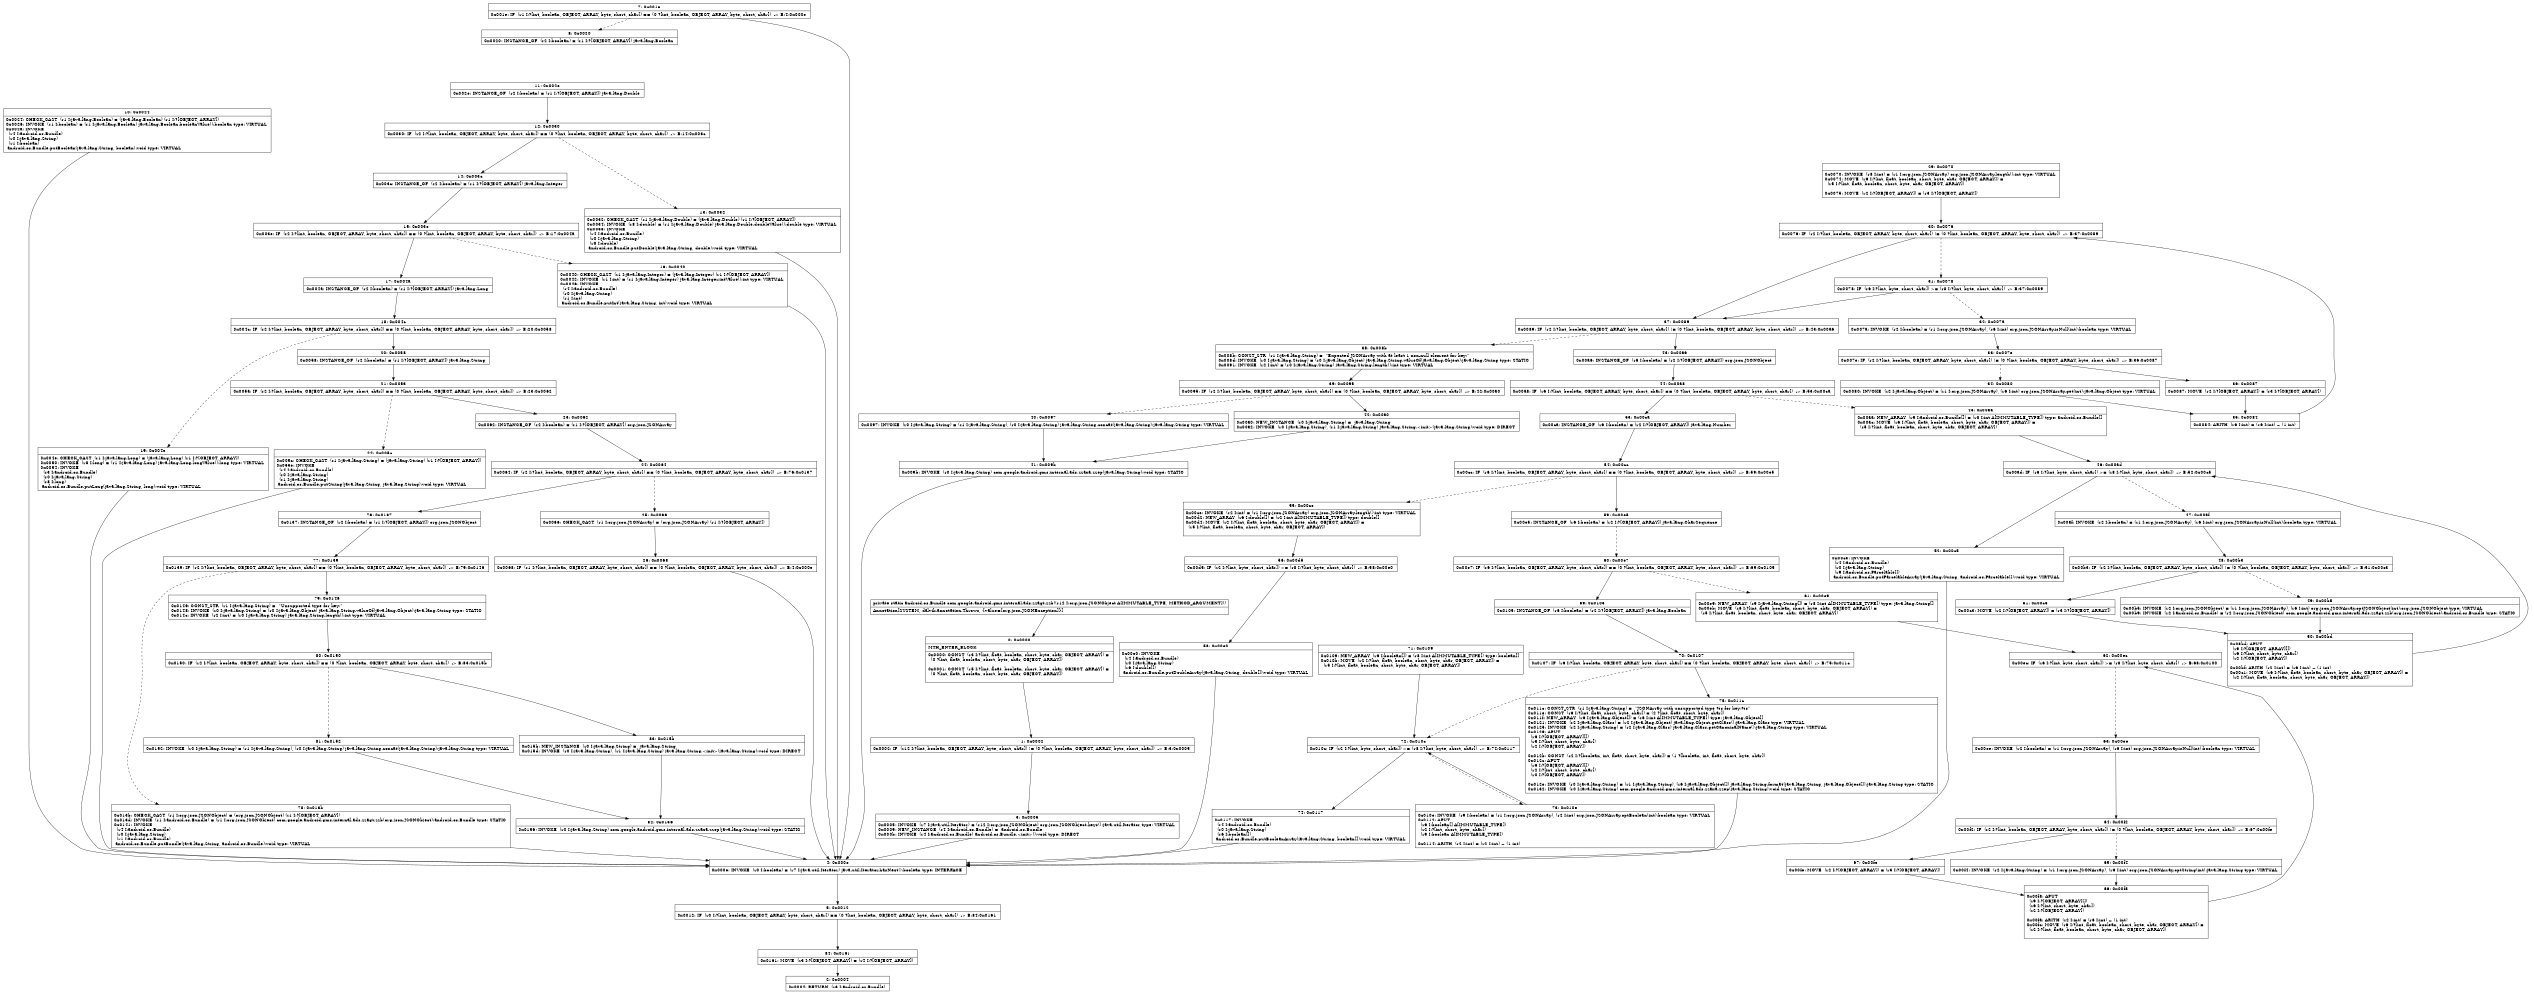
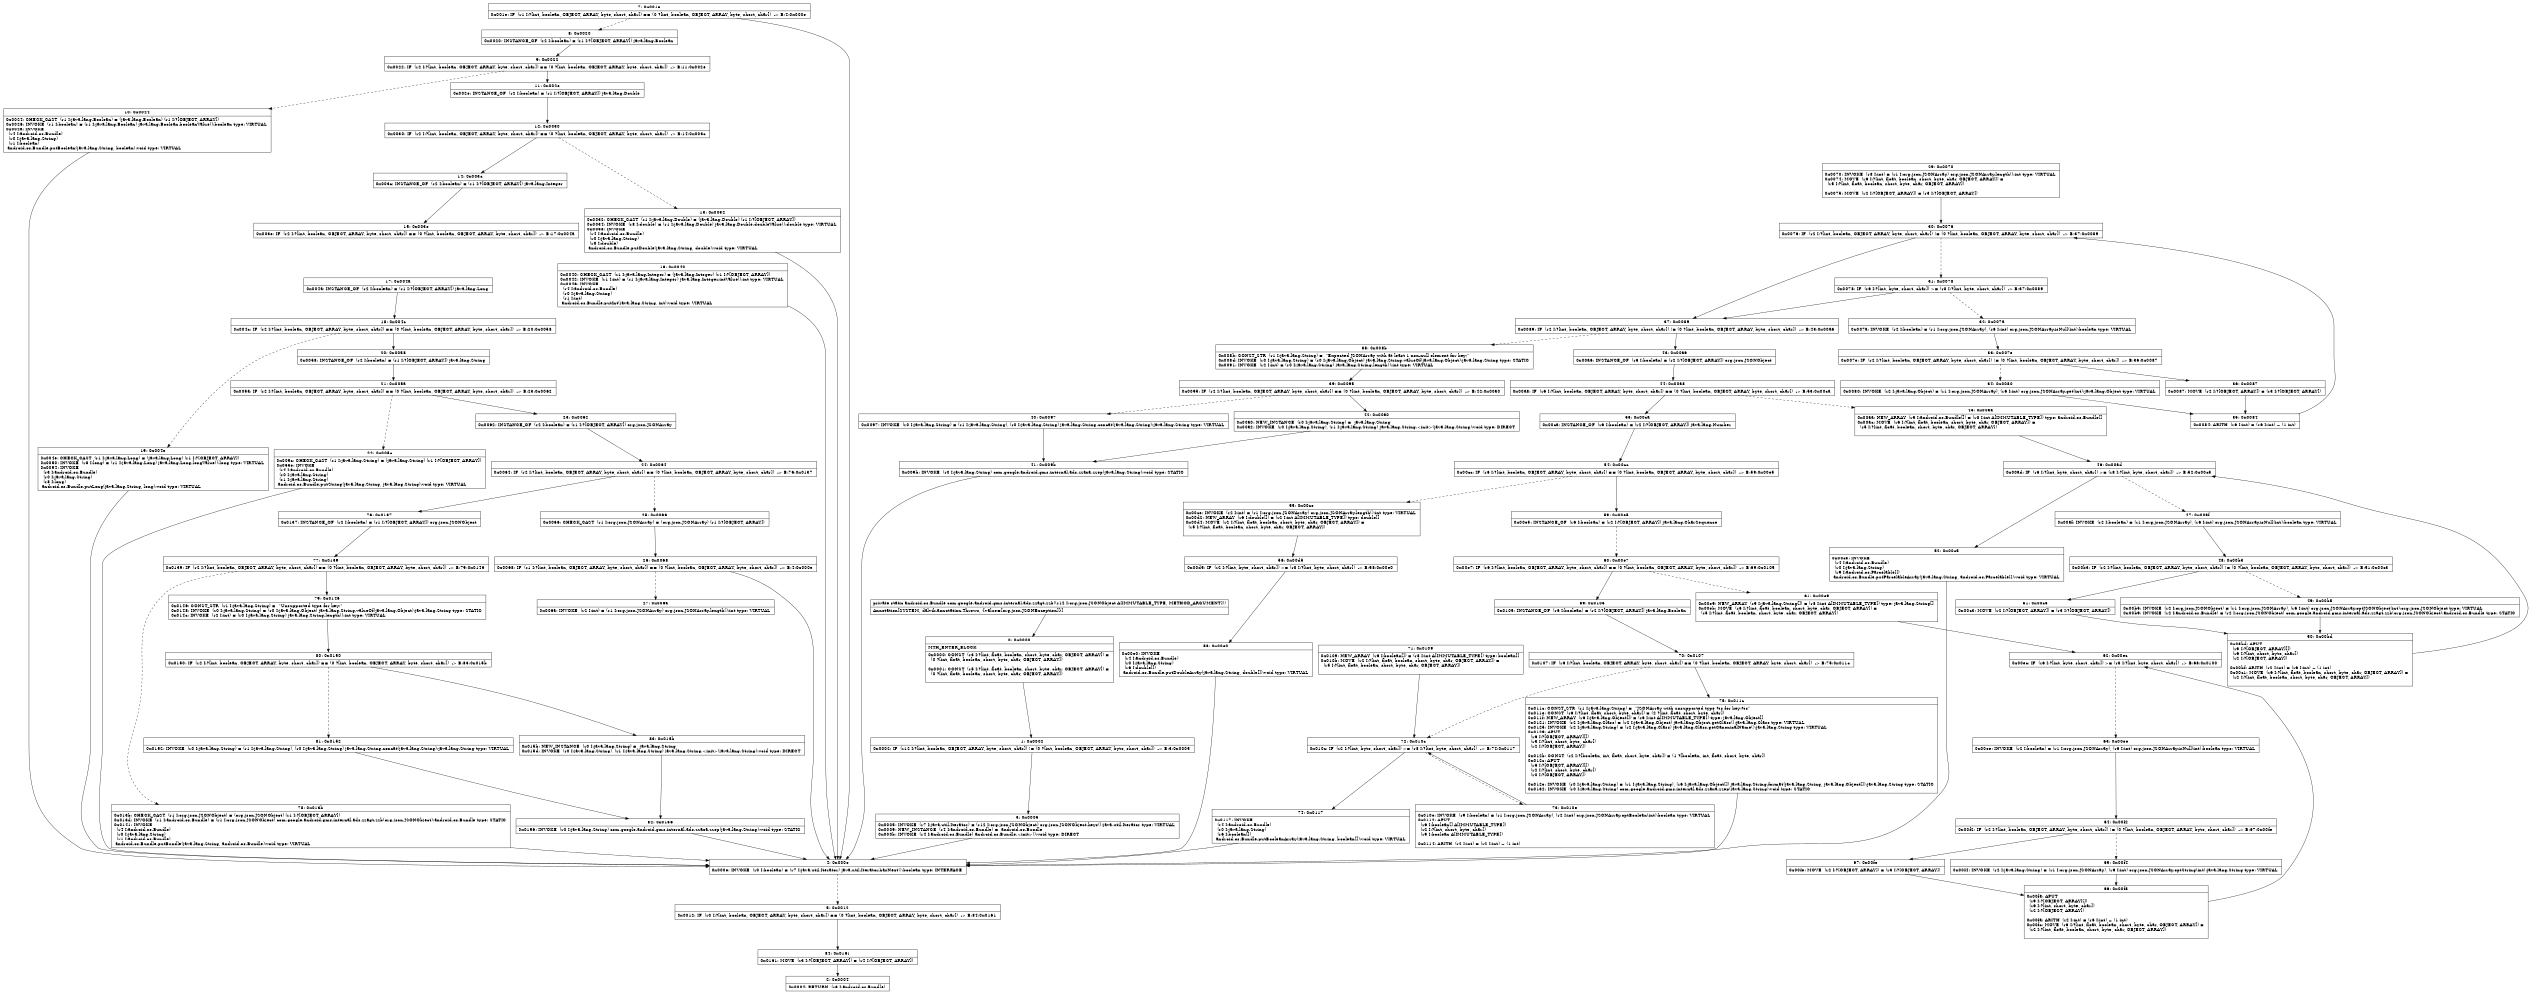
node "9: 0x0022": added
edge "15: 0x003e" -> "16: 0x0040": removed
edge "15: 0x003e" -> "17: 0x004a": removed
node "27: 0x006a": added
edge "4: 0x000e" -> "5: 0x0012": style solid -> dashed
